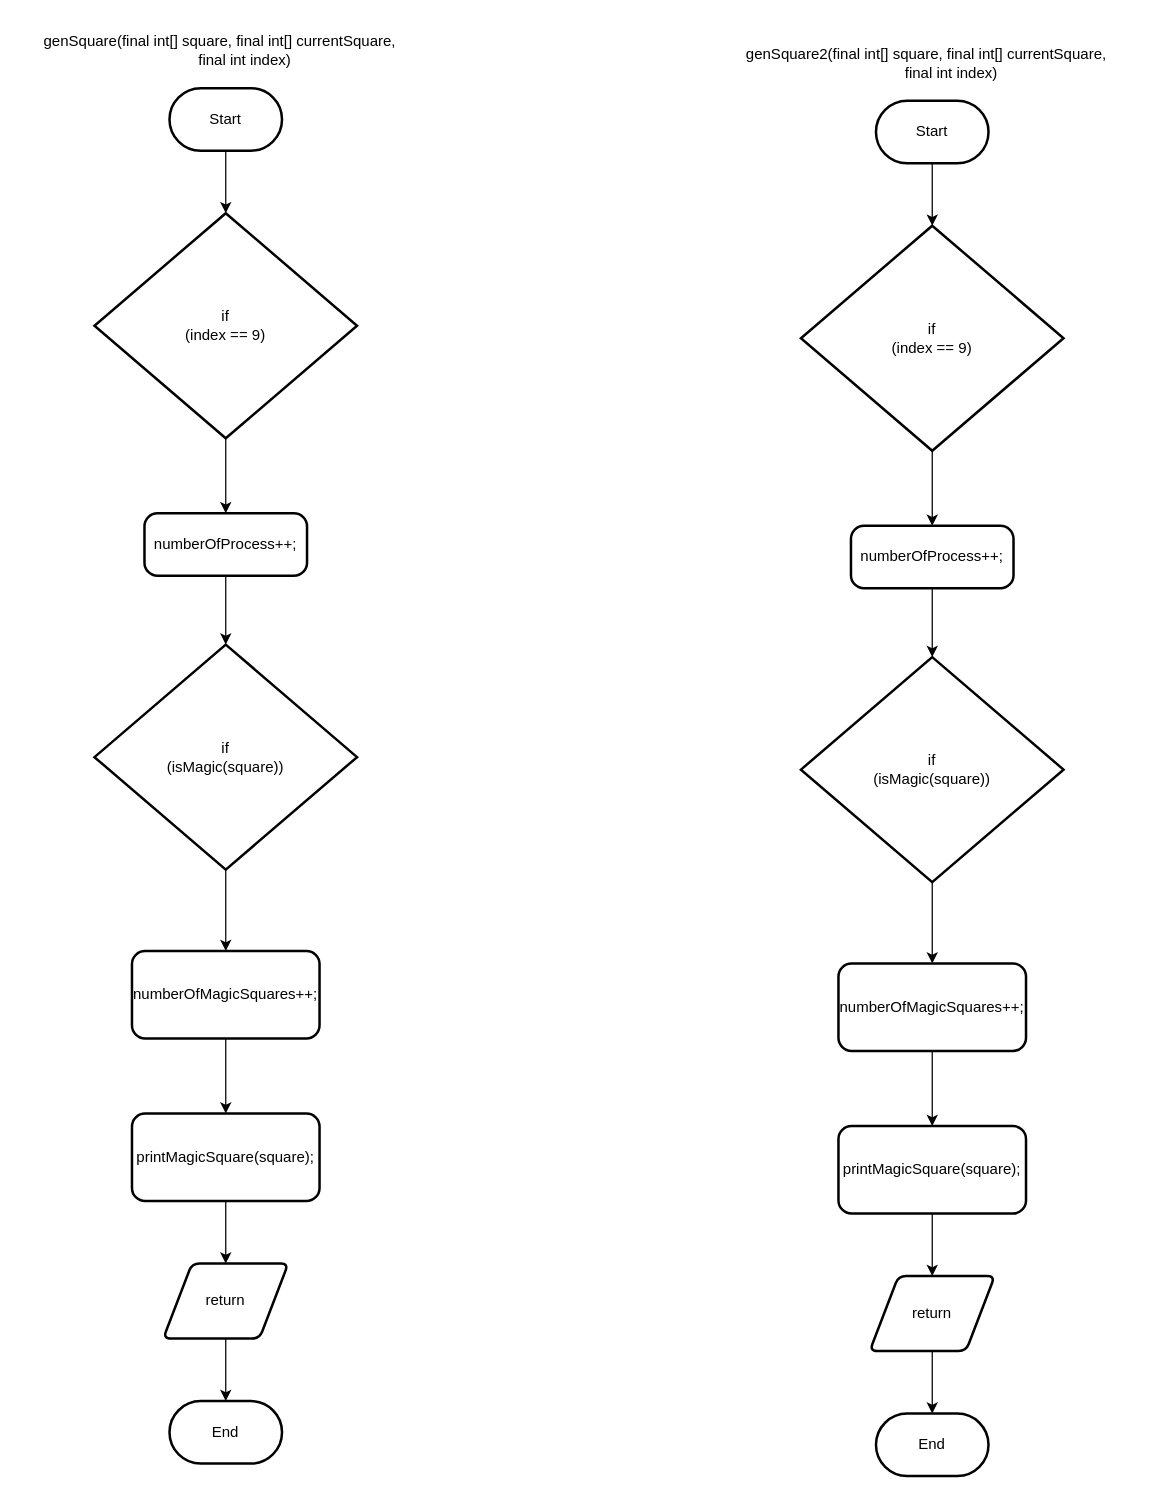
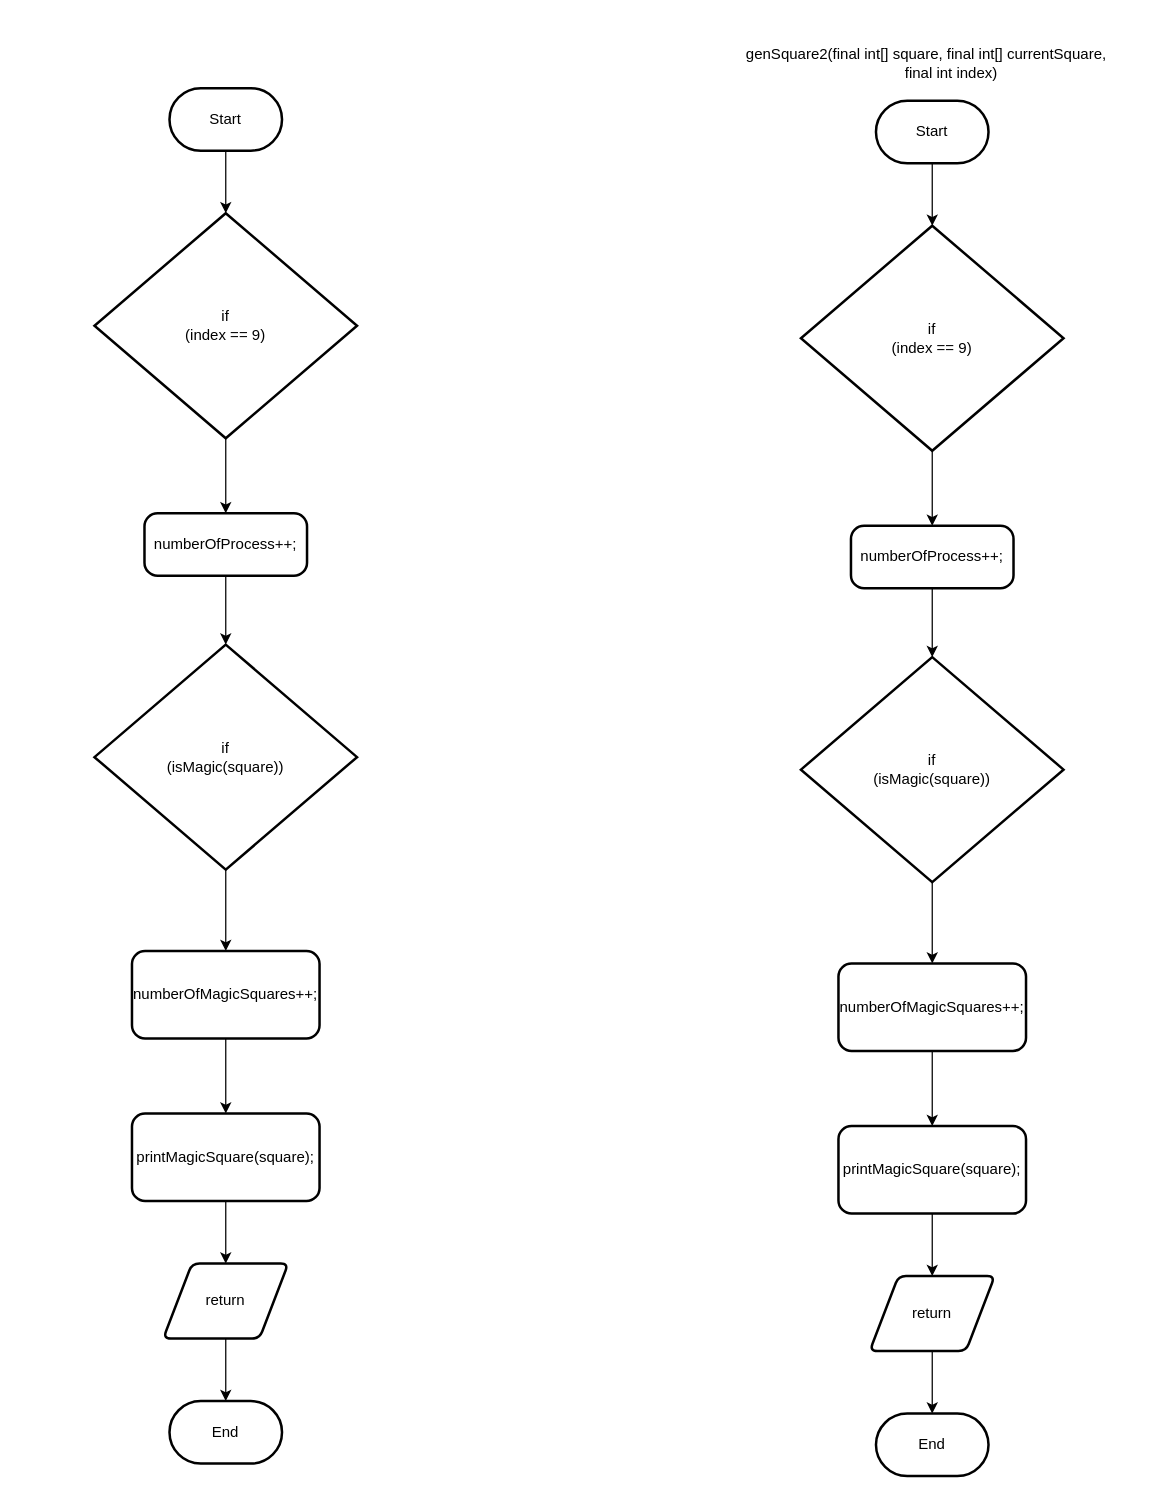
node "genSquare(final int[] square, final int[] currentSquare, final int index)": removed
